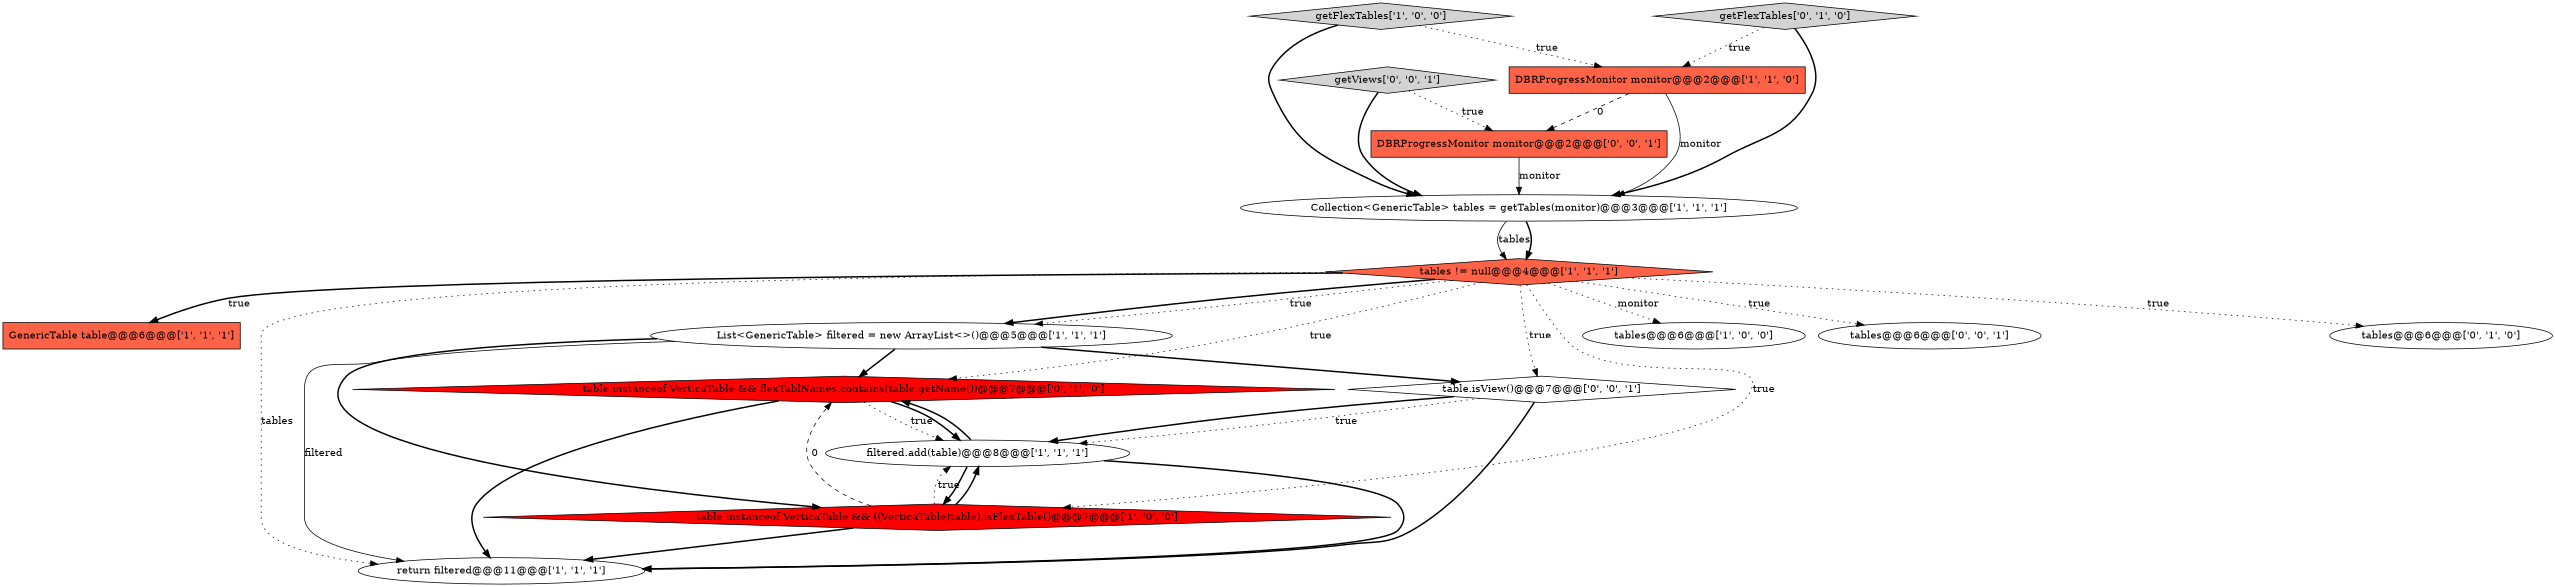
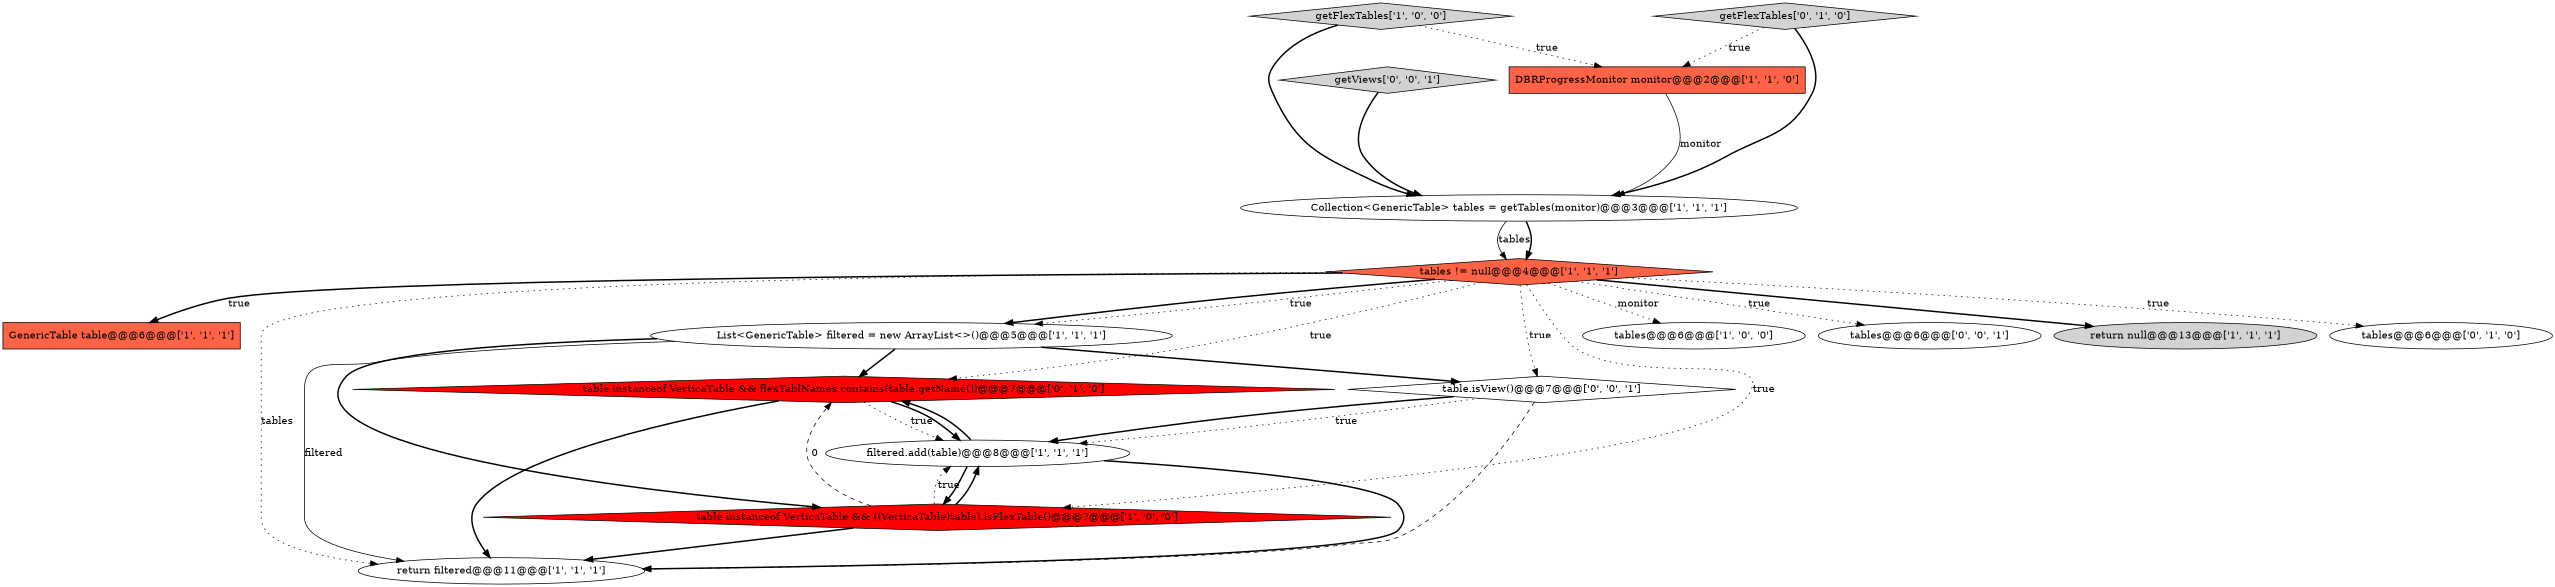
node "DBRProgressMonitor monitor@@@2@@@['0', '0', '1']": removed
node "return null@@@13@@@['1', '1', '1']": added
edge "table.isView()@@@7@@@['0', '0', '1']" -> "return filtered@@@11@@@['1', '1', '1']": style bold -> dashed
